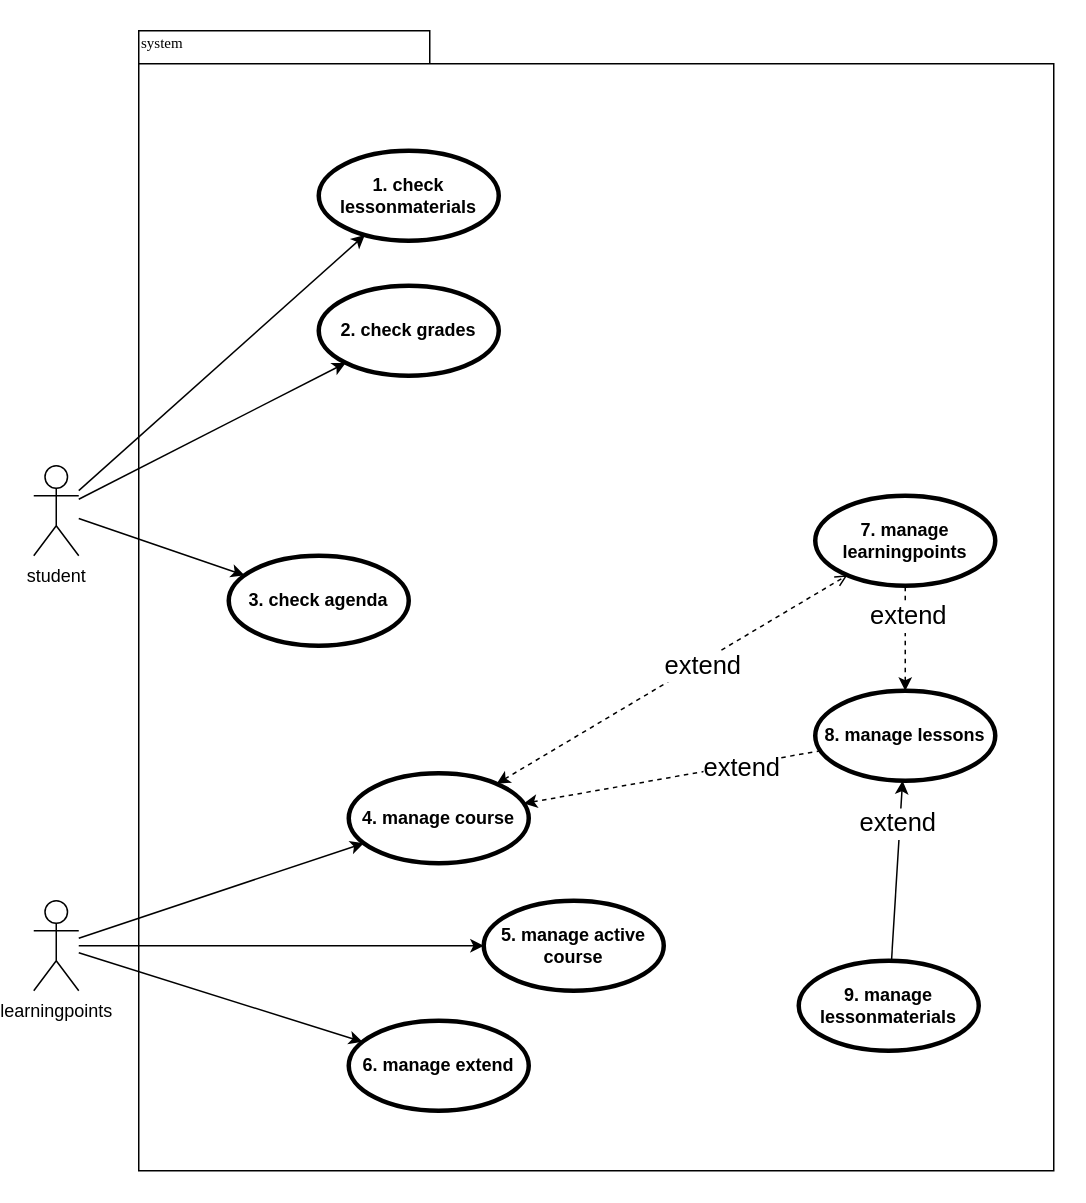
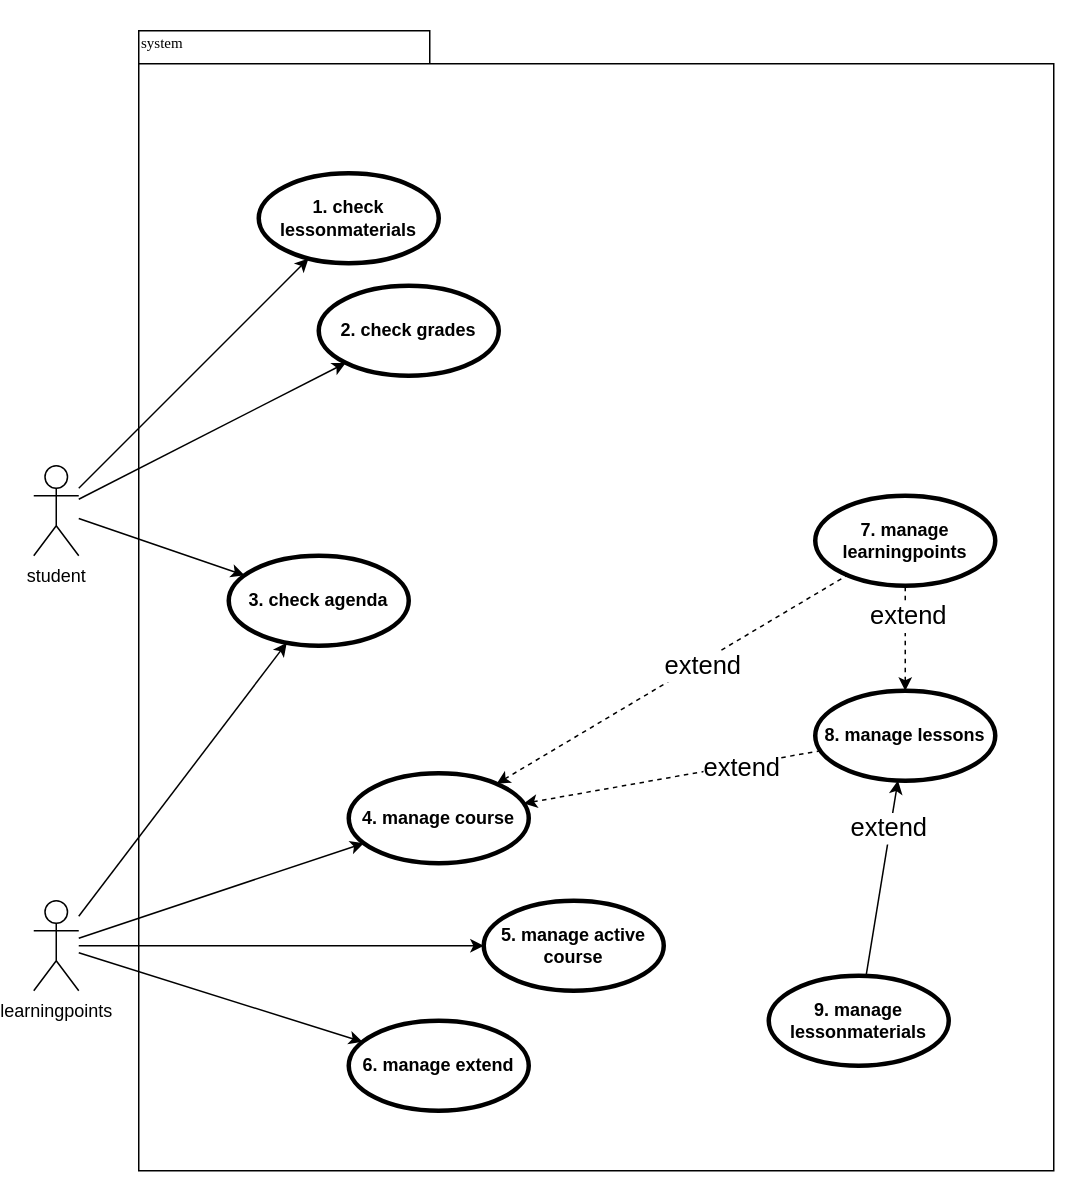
node "1. check lessonmaterials": moved (409, 196) -> (349, 218)
edge "7. manage learningpoints" -- "4. manage course": arrowhead open -> none
edge "learningpoints" -> "3. check agenda": added
node "9. manage lessonmaterials": moved (889, 1006) -> (859, 1021)
